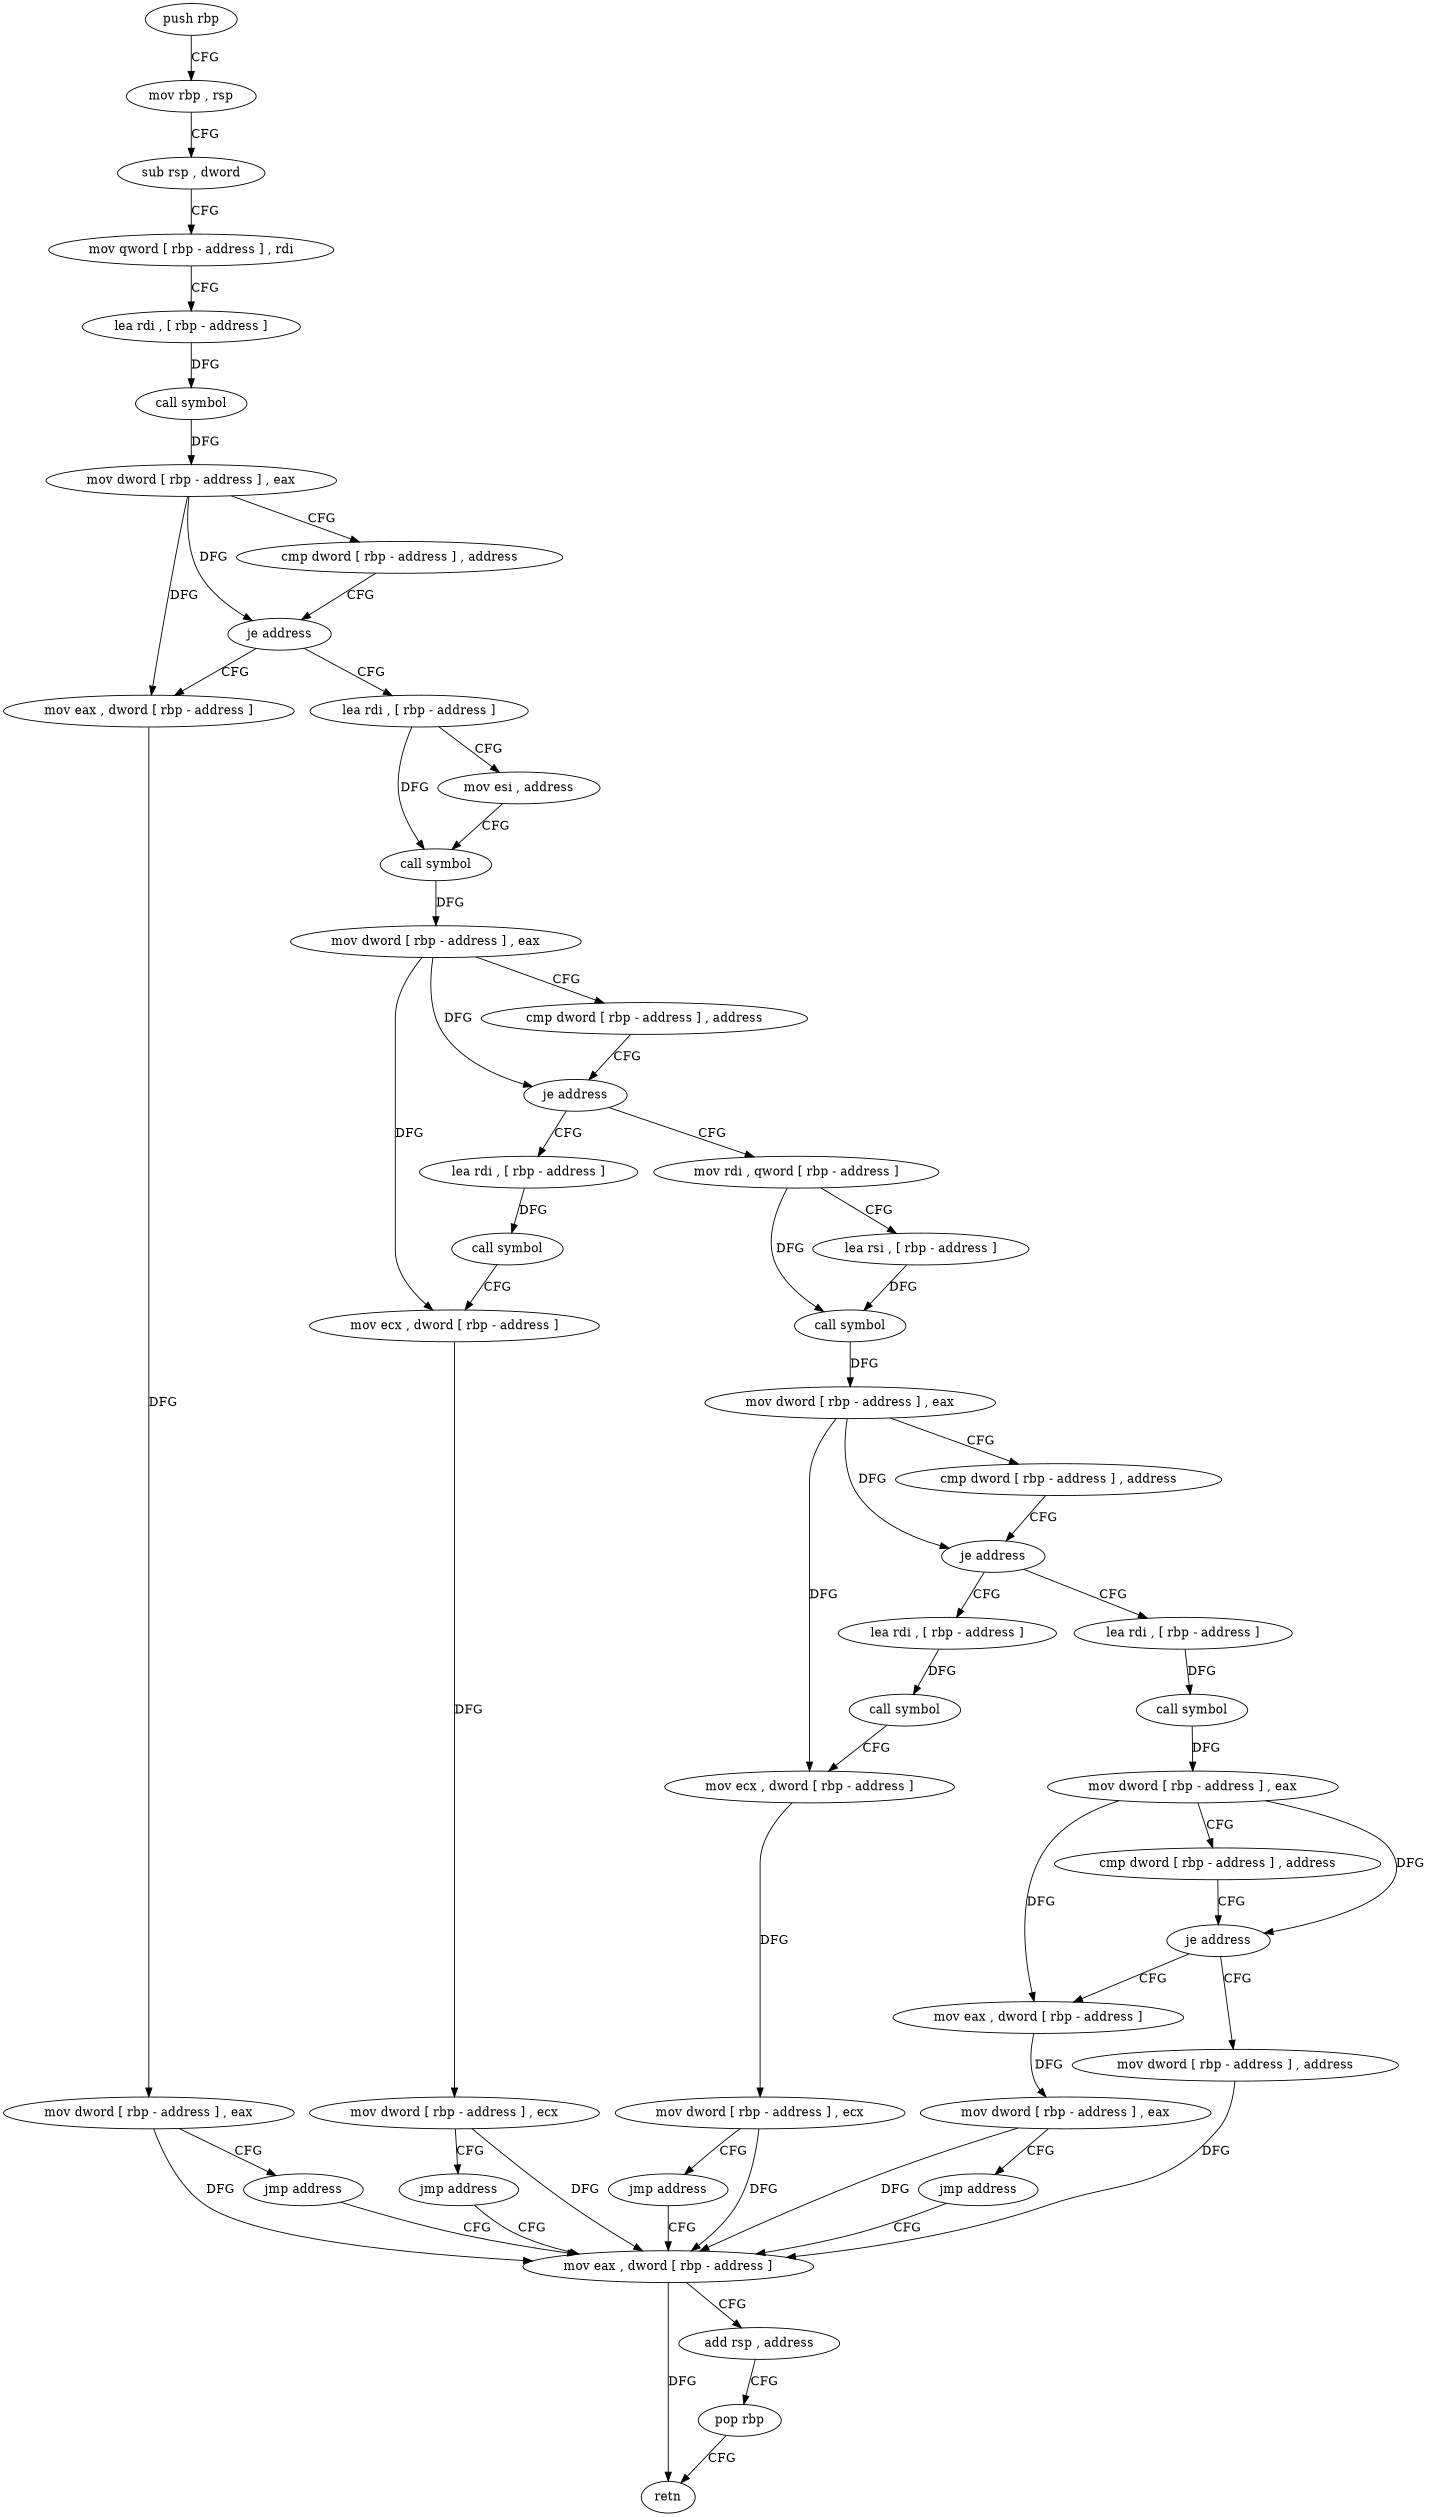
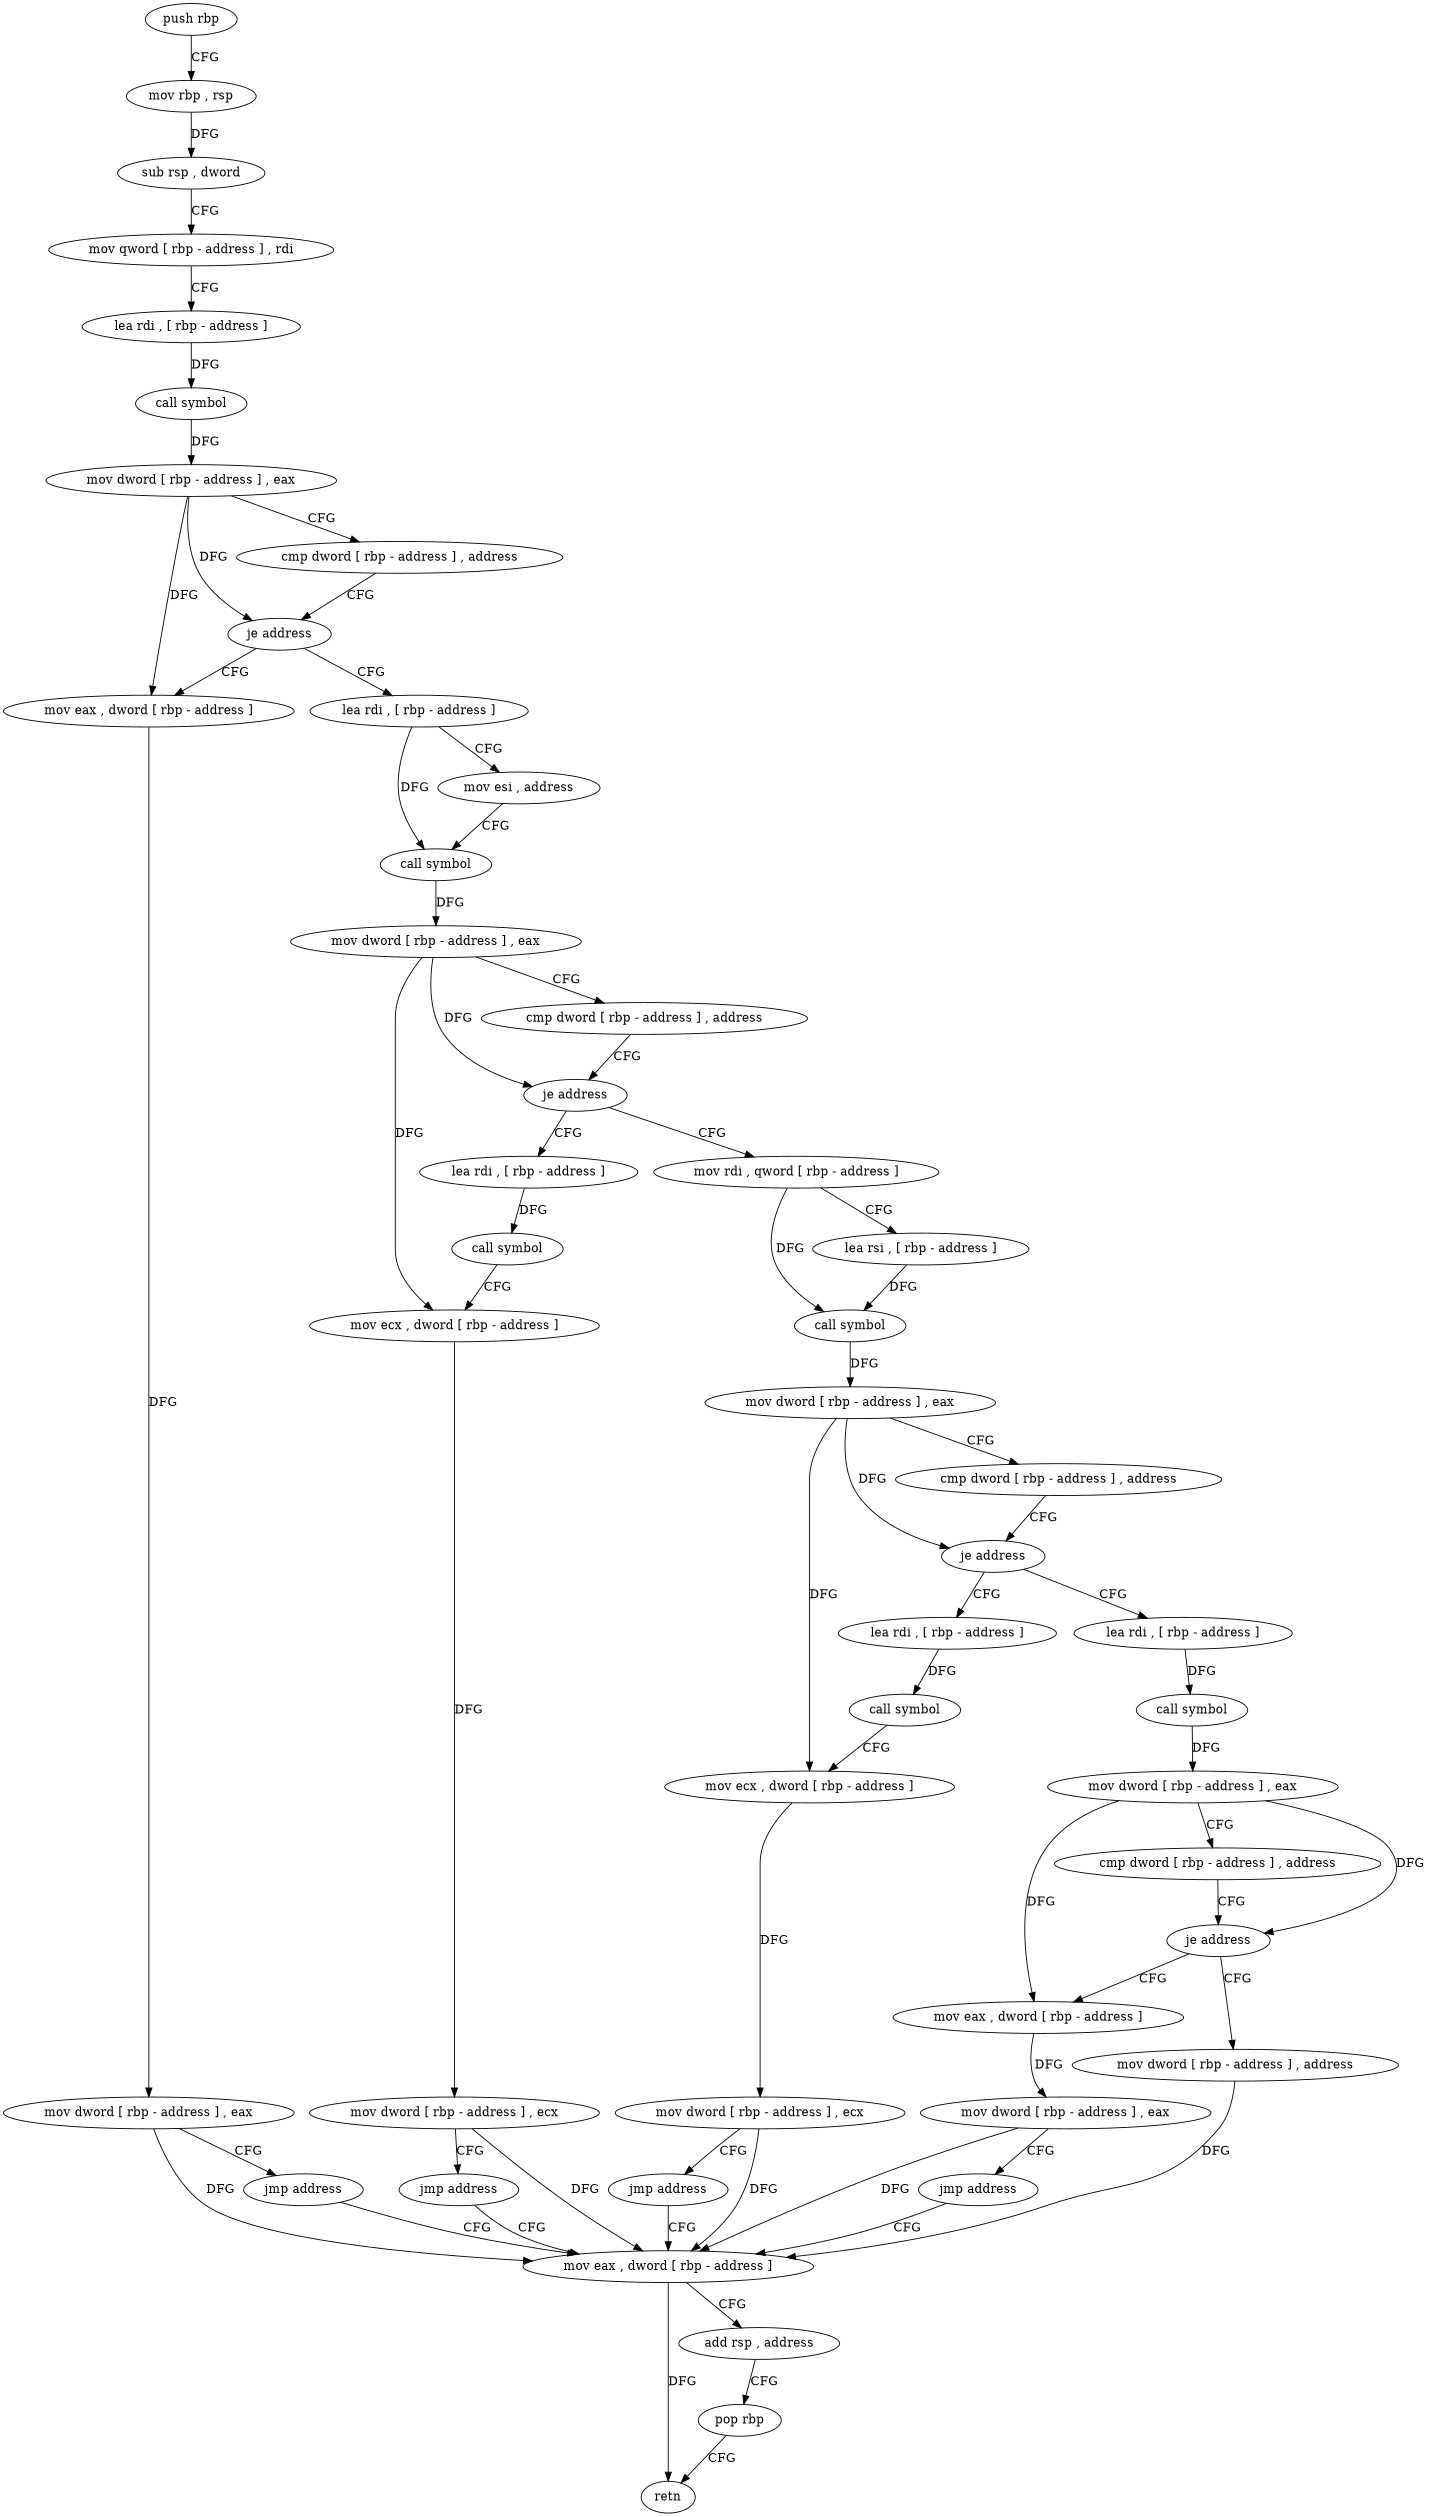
edge "mov rbp , rsp" -> "sub rsp , dword": label "CFG" -> "DFG"
